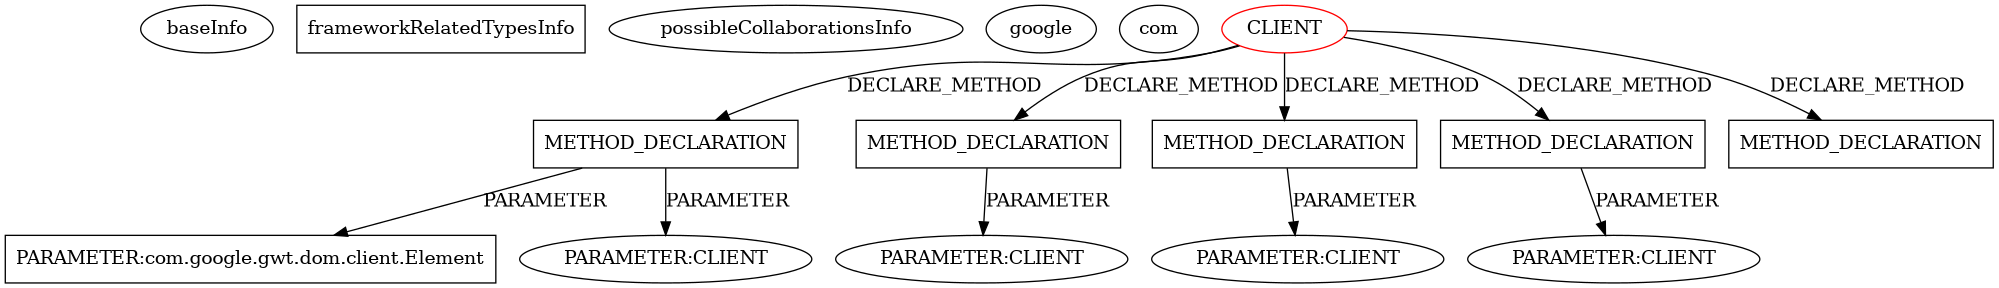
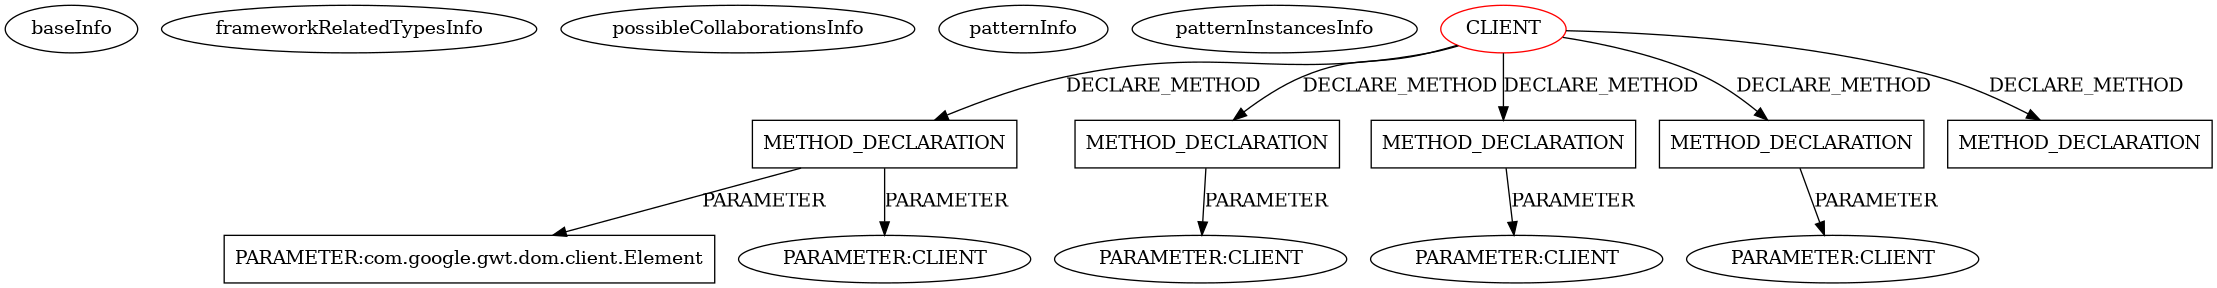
node "frameworkRelatedTypesInfo": shape box -> ellipse
node "google": label "google" -> "patternInfo"
node "com": label "com" -> "patternInstancesInfo"
